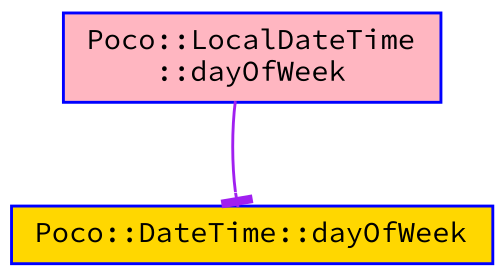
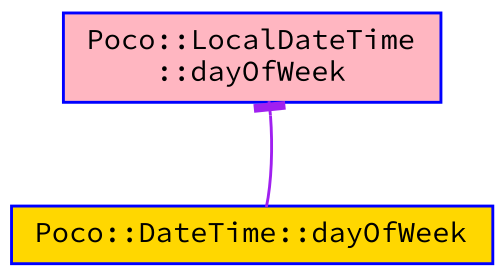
edge "Poco::LocalDateTime ::dayOfWeek" -> "Poco::DateTime::dayOfWeek": reversed
